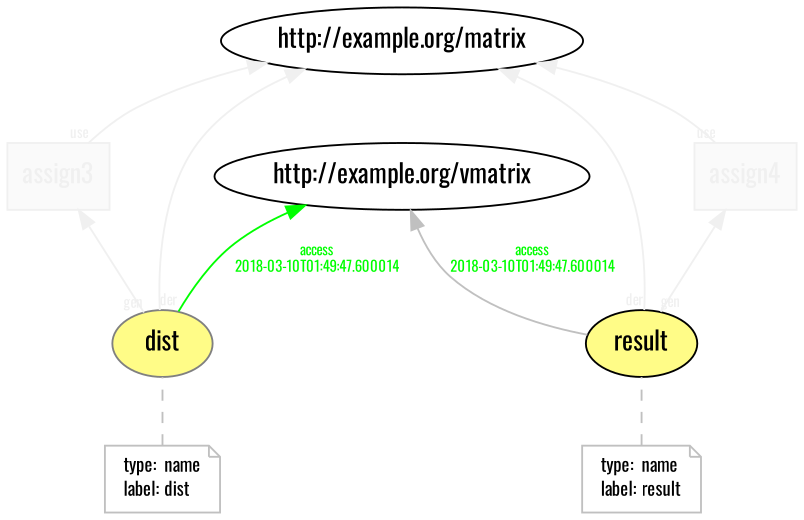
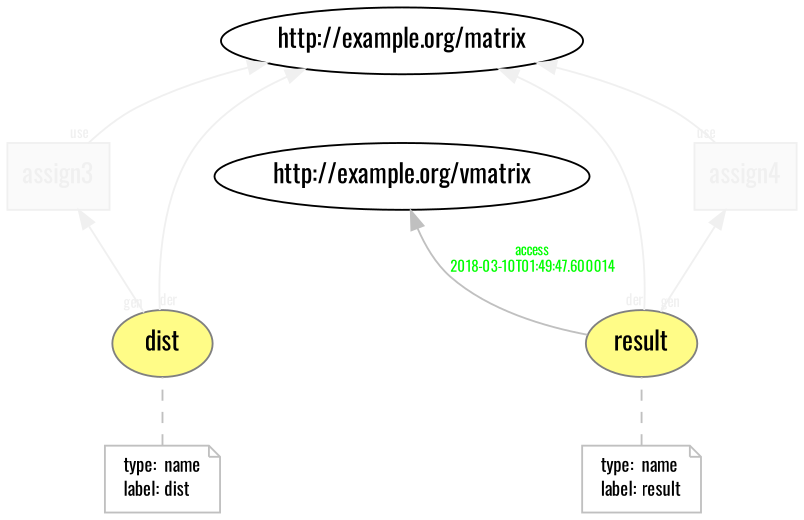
edge "dist" -> "http://example.org/vmatrix": removed, label "access 2018-03-10T01:49:47.600014"
node "result": color black -> #808080
